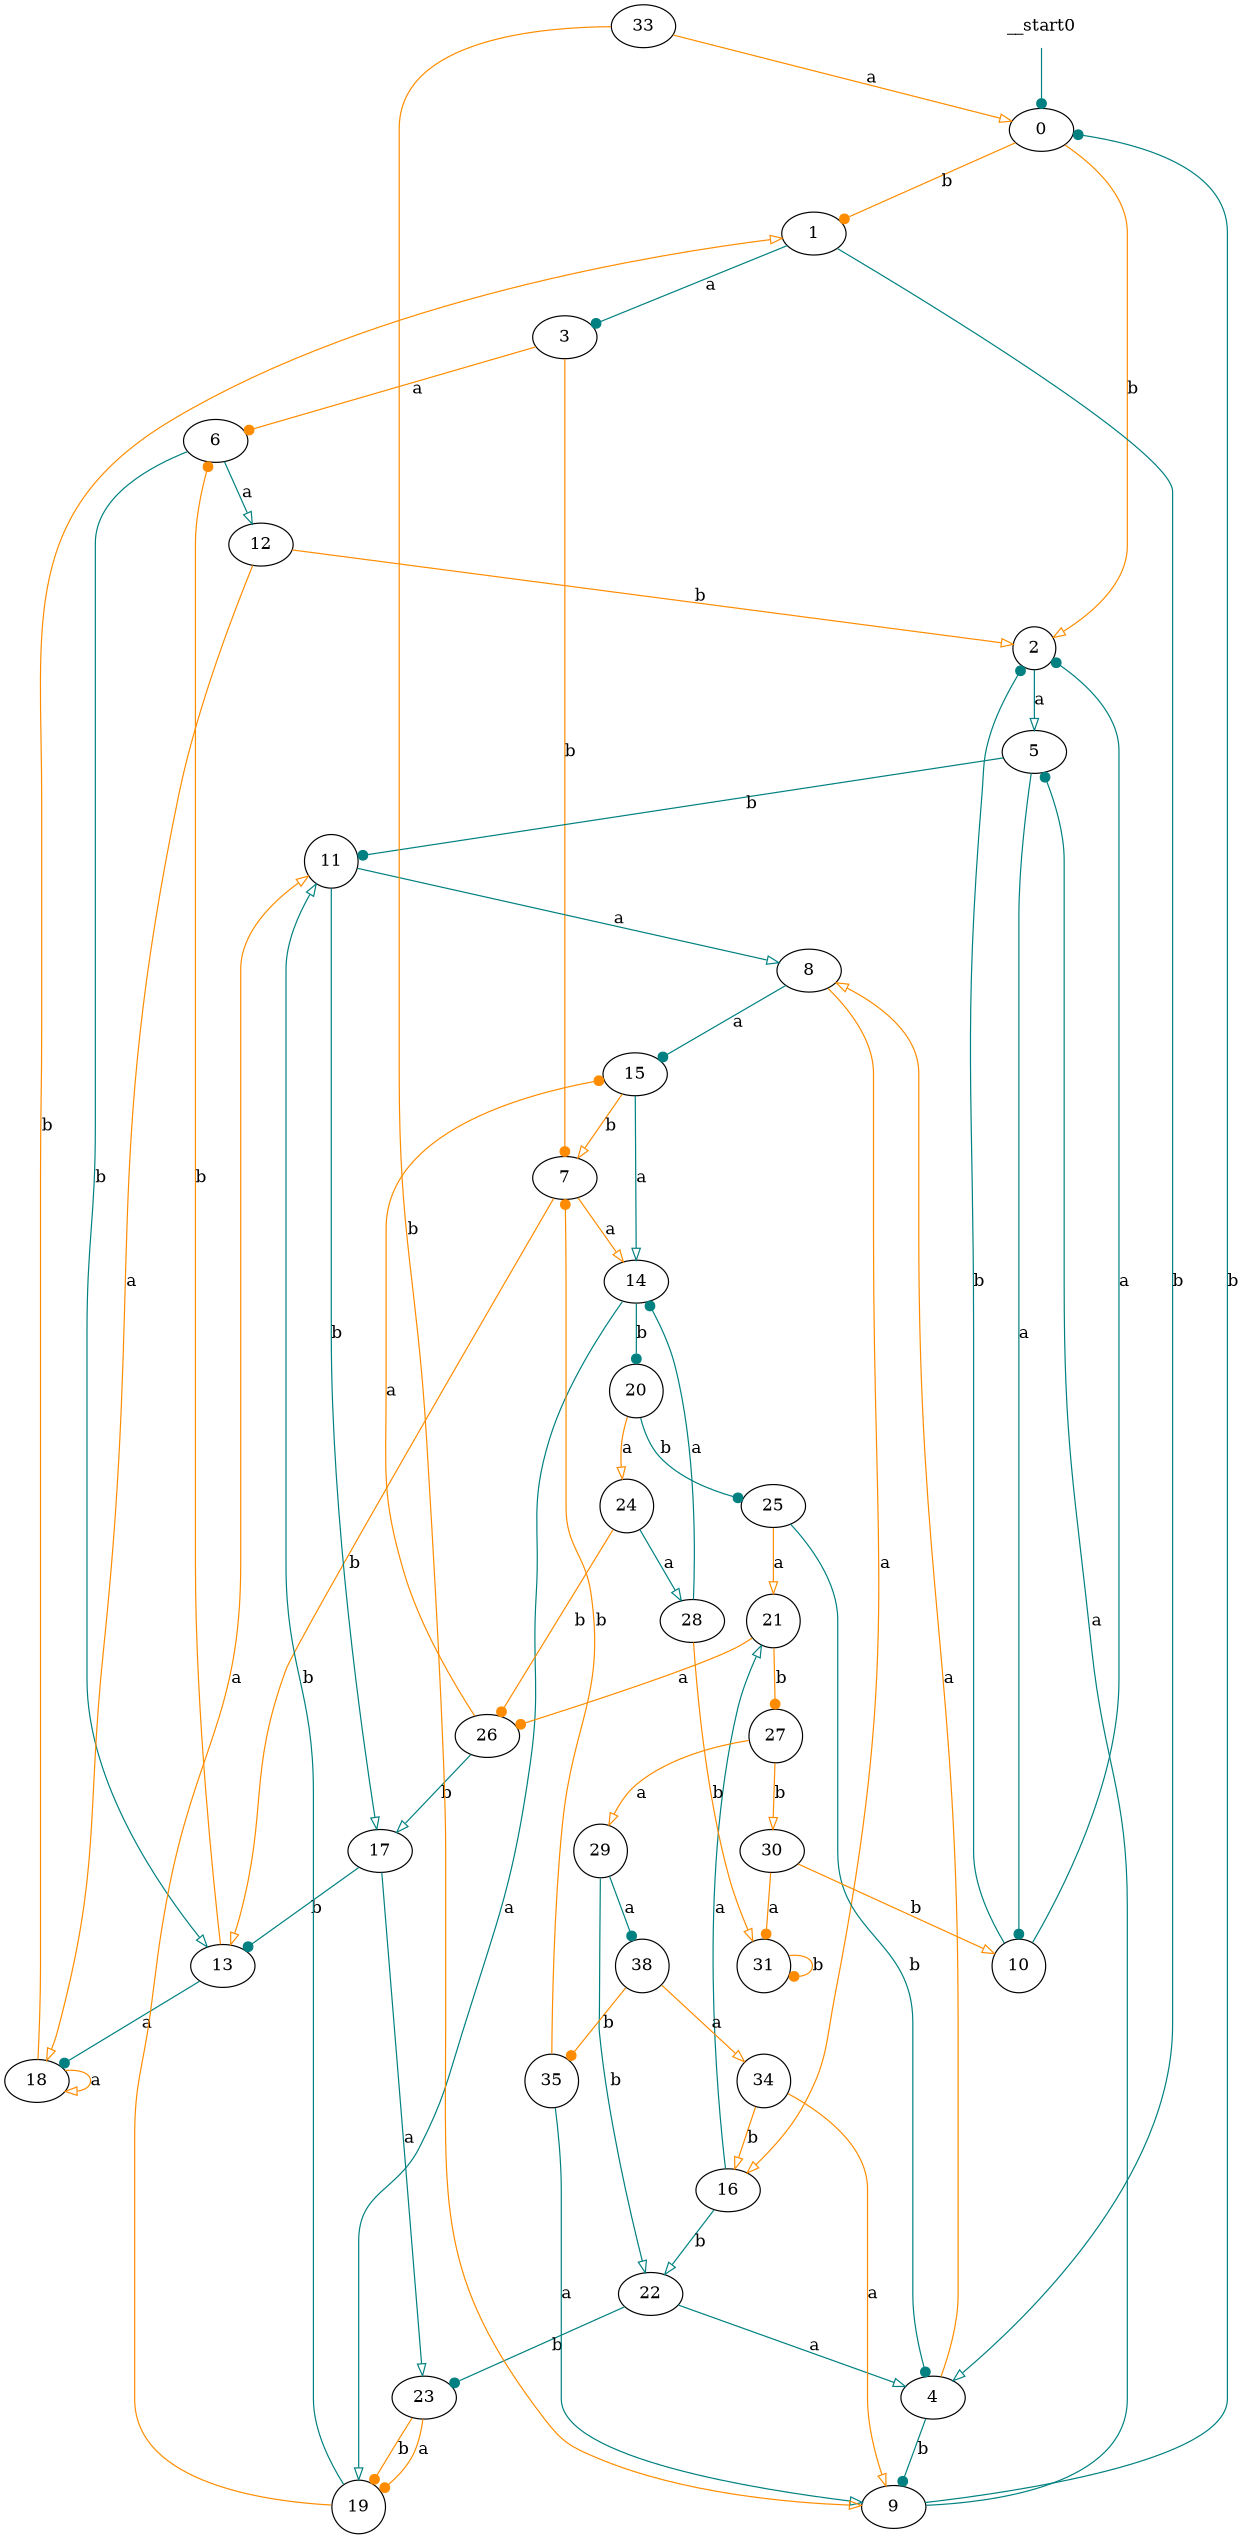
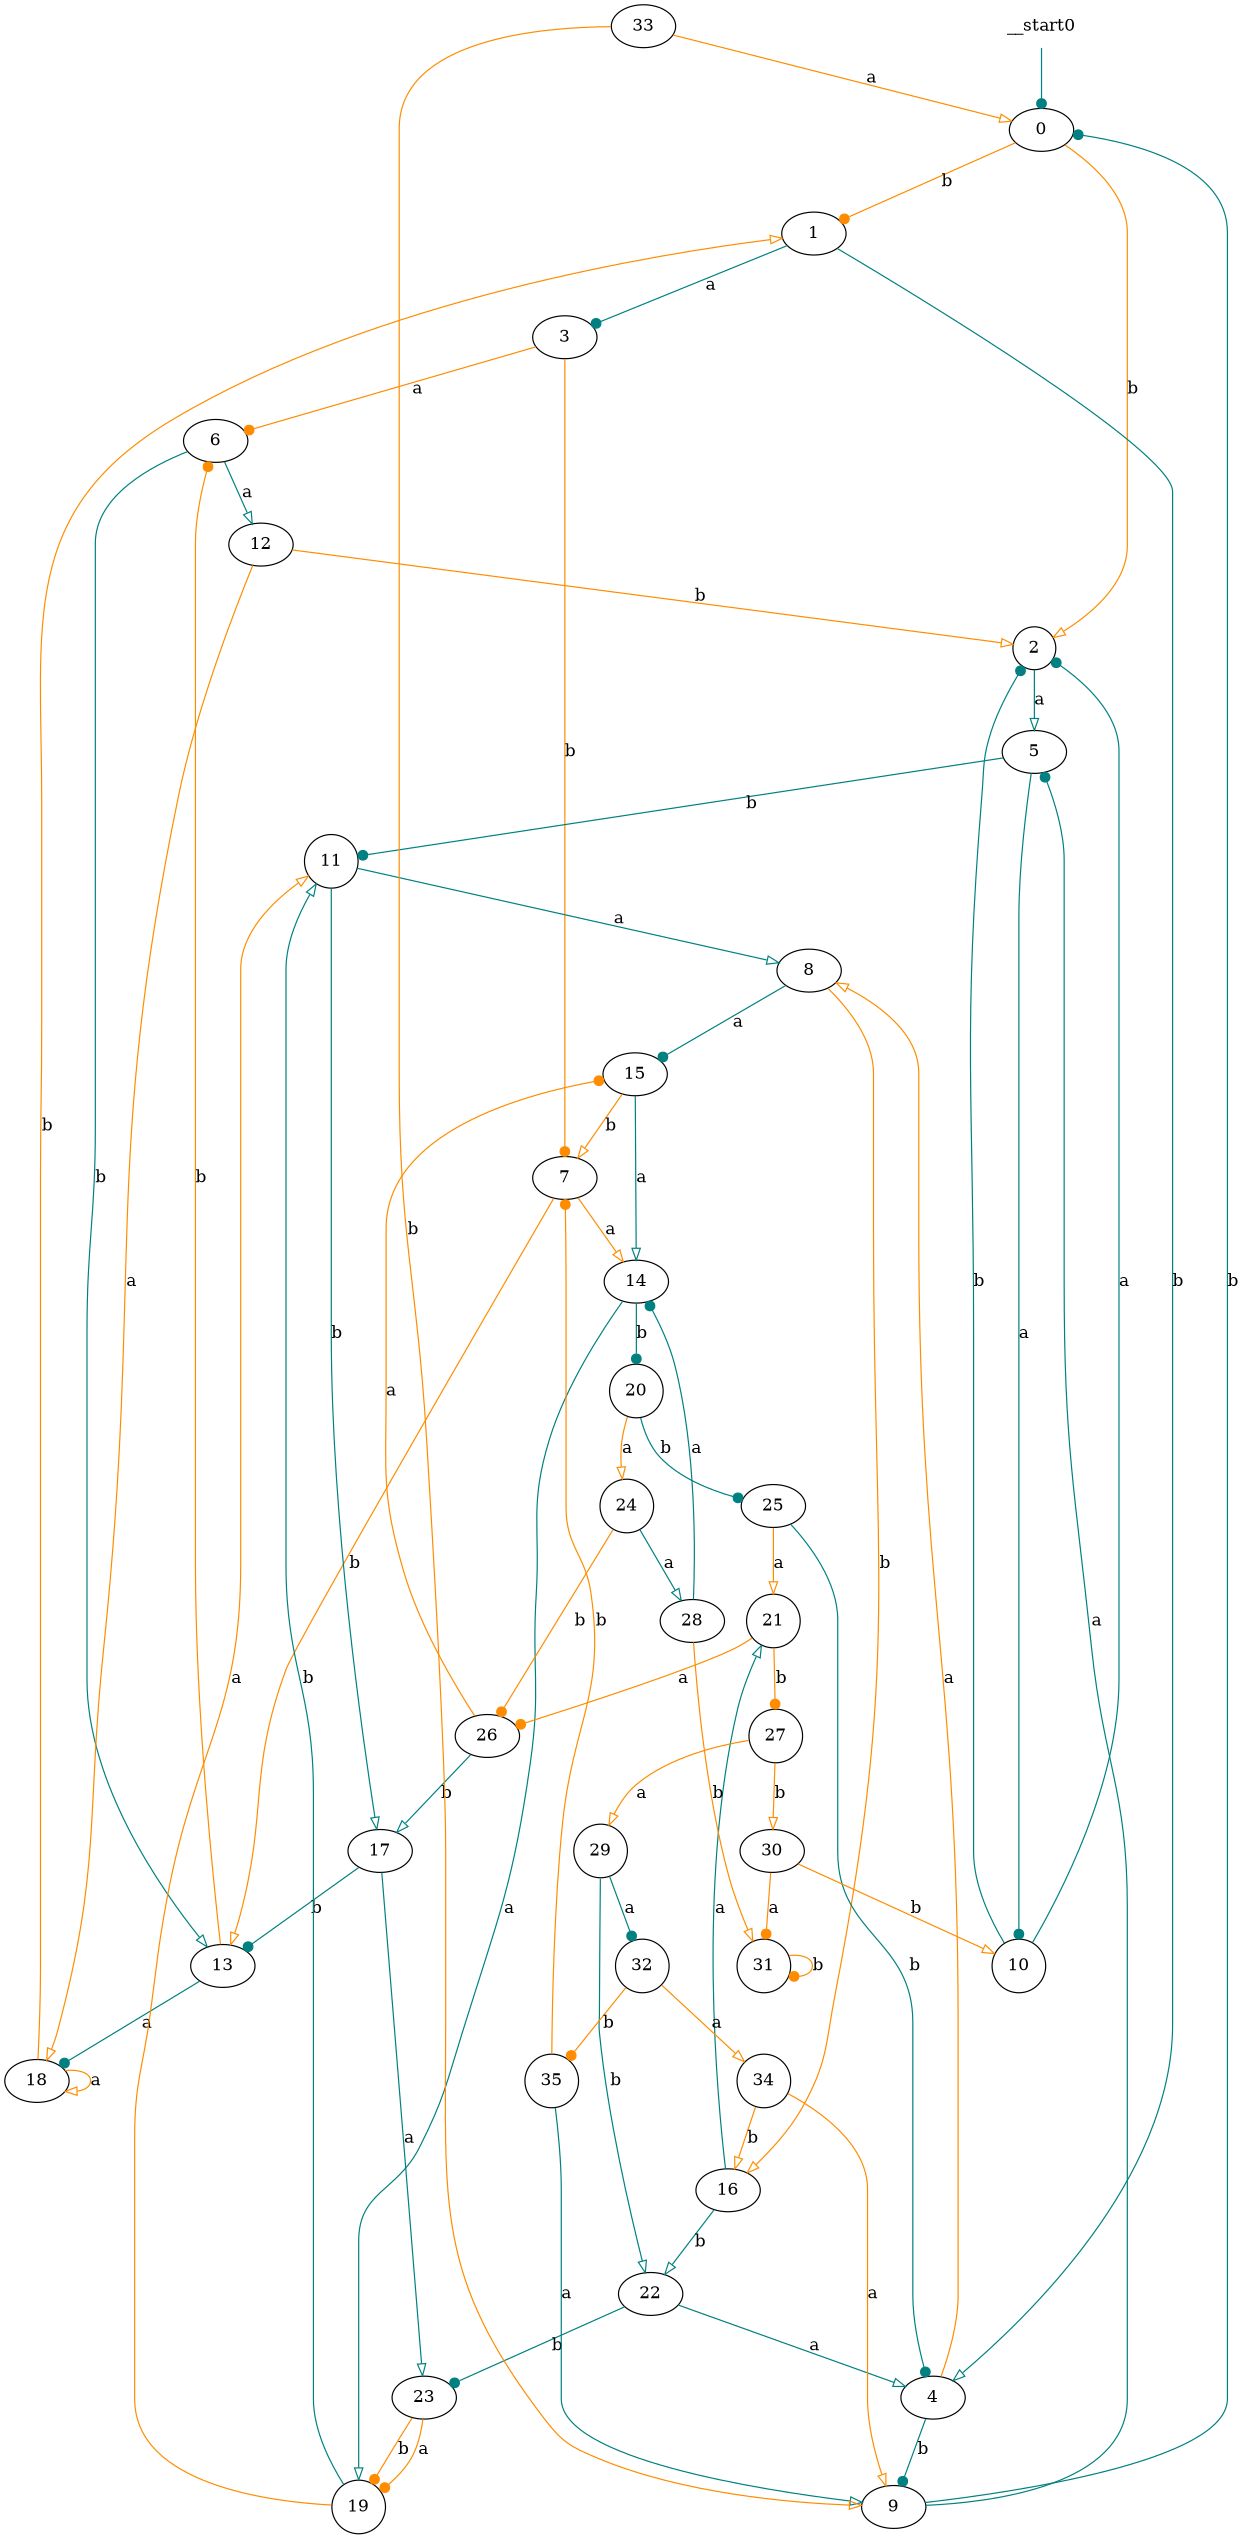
edge "8" -> "16": label "a" -> "b"
node "38": label "38" -> "32"
